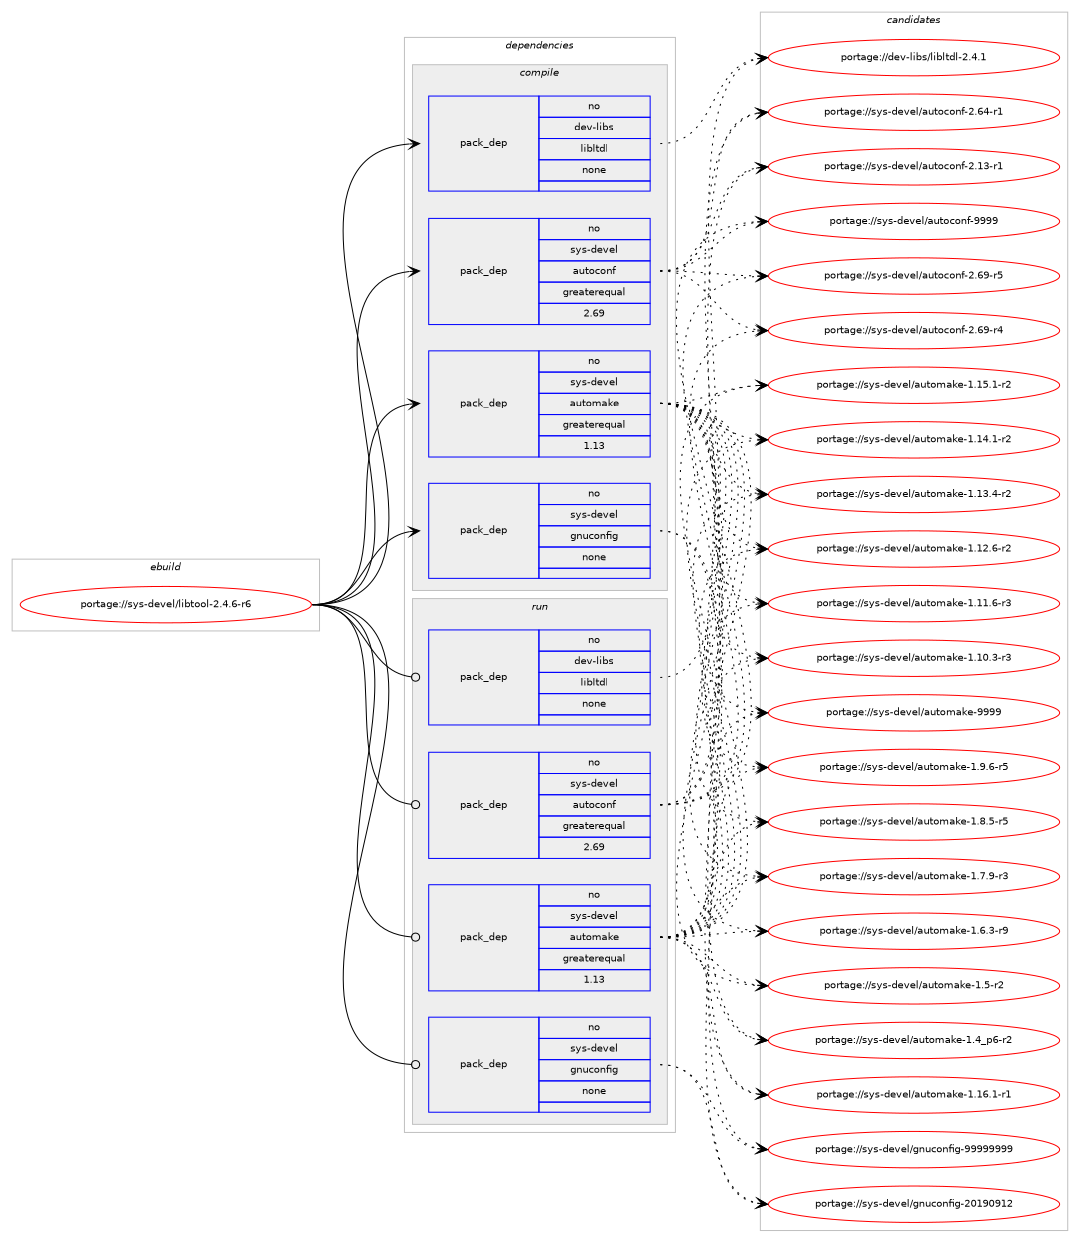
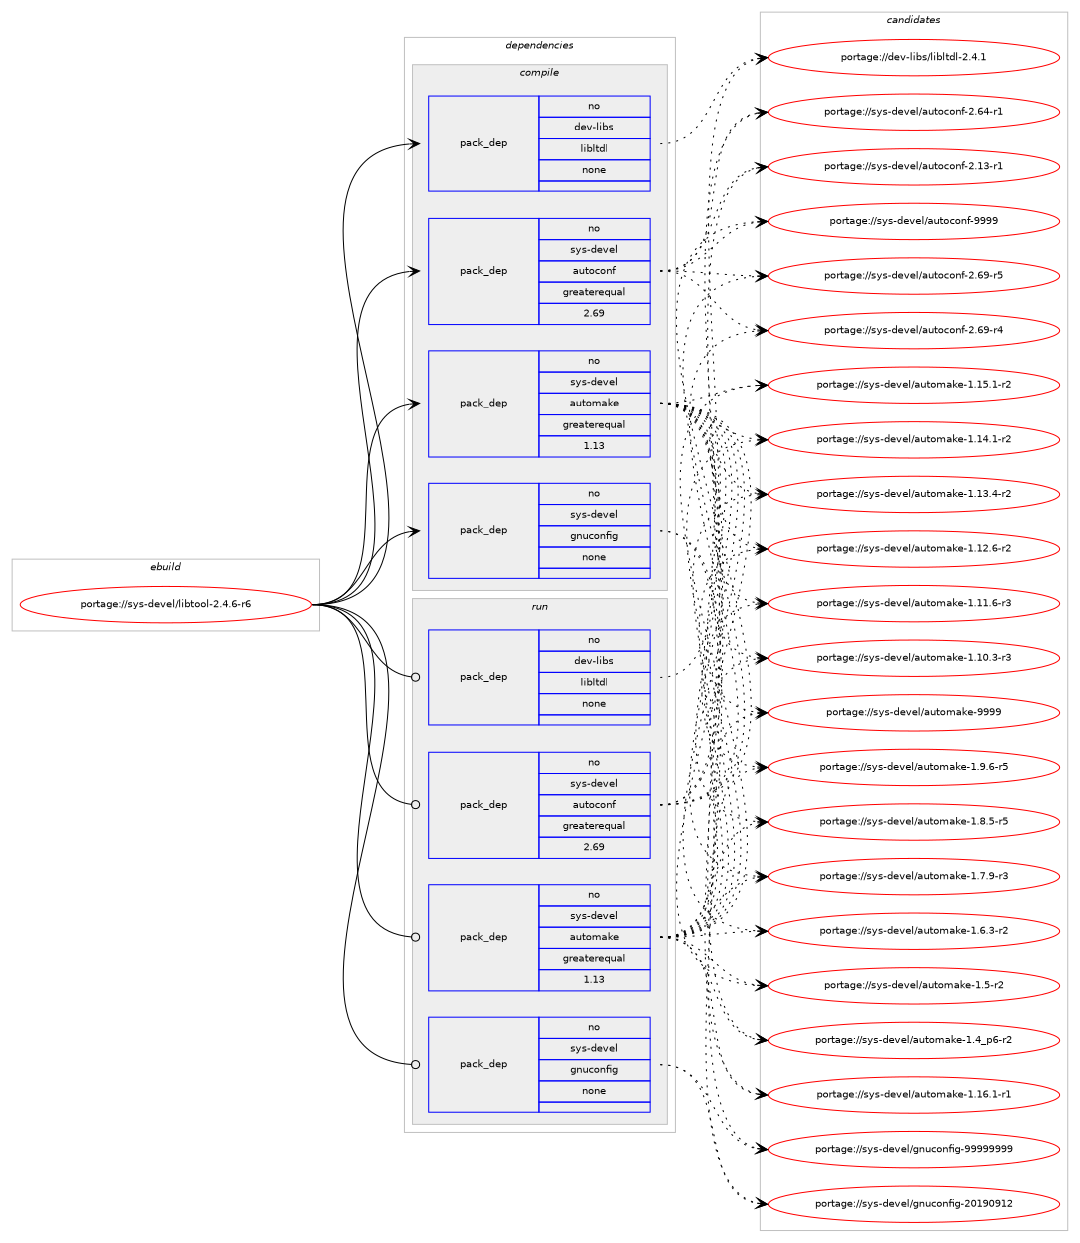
node "portage://sys-devel/automake-1.6.3-r9": label "portage://sys-devel/automake-1.6.3-r9" -> "portage://sys-devel/automake-1.6.3-r2"
